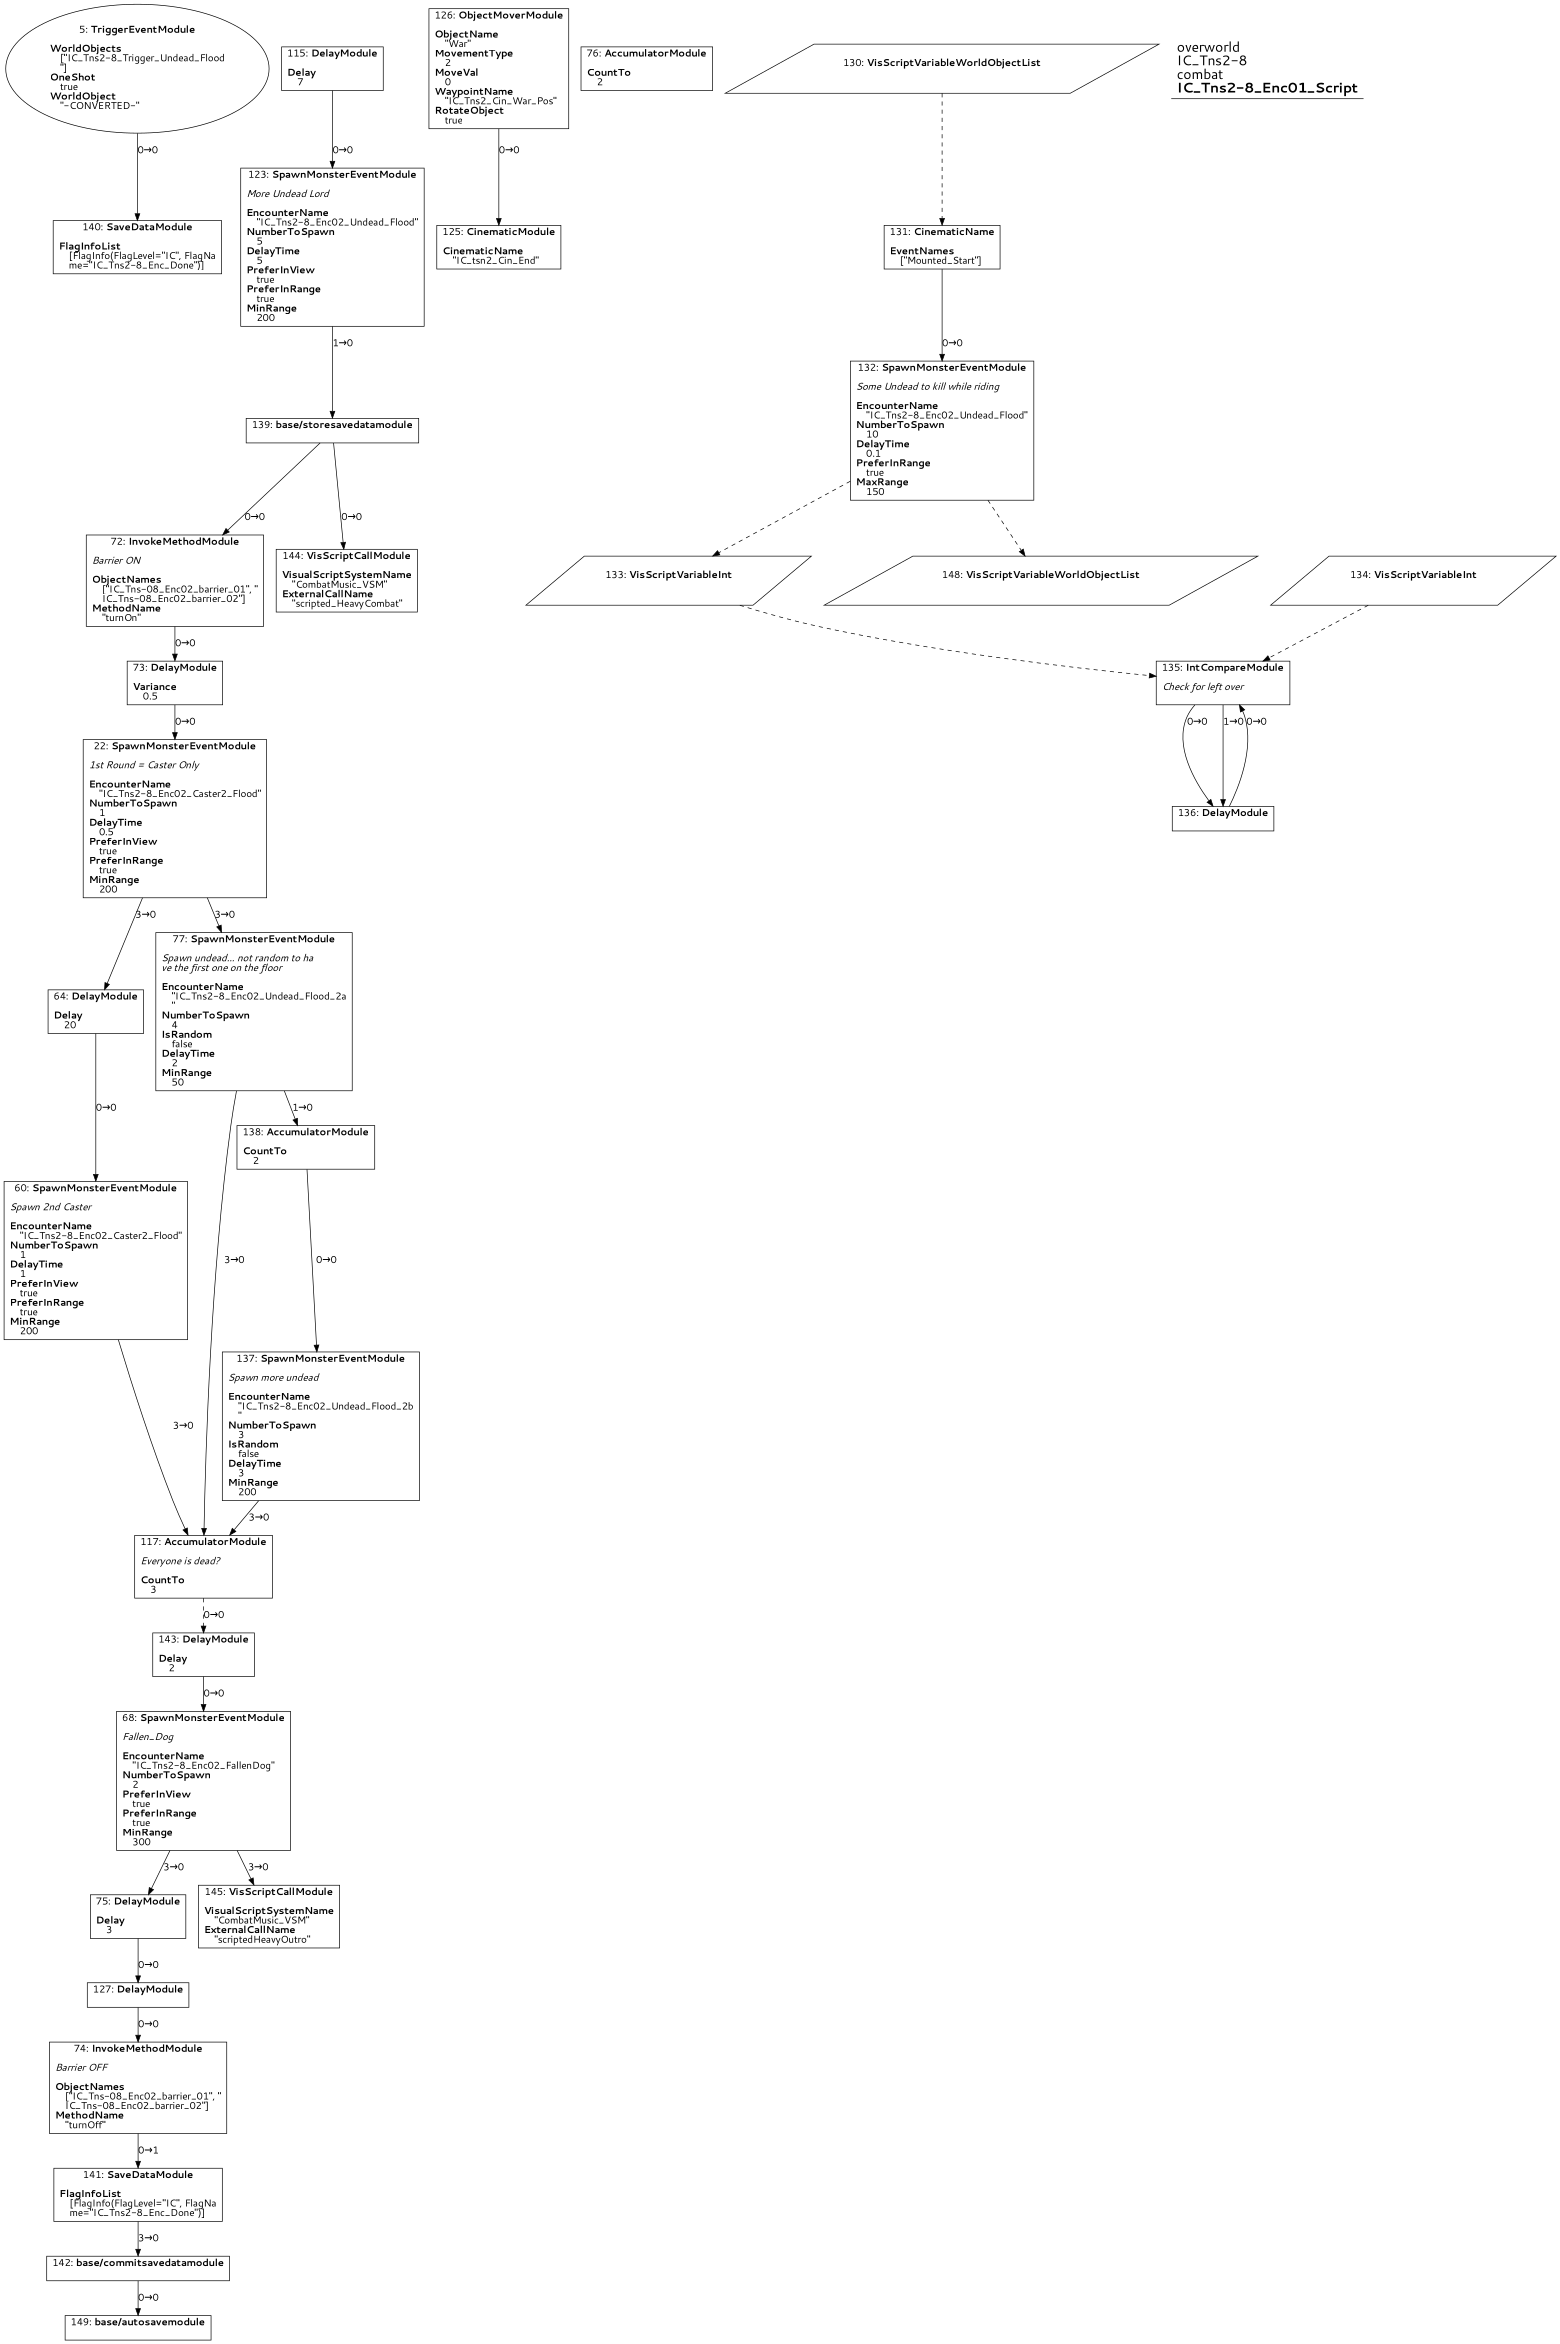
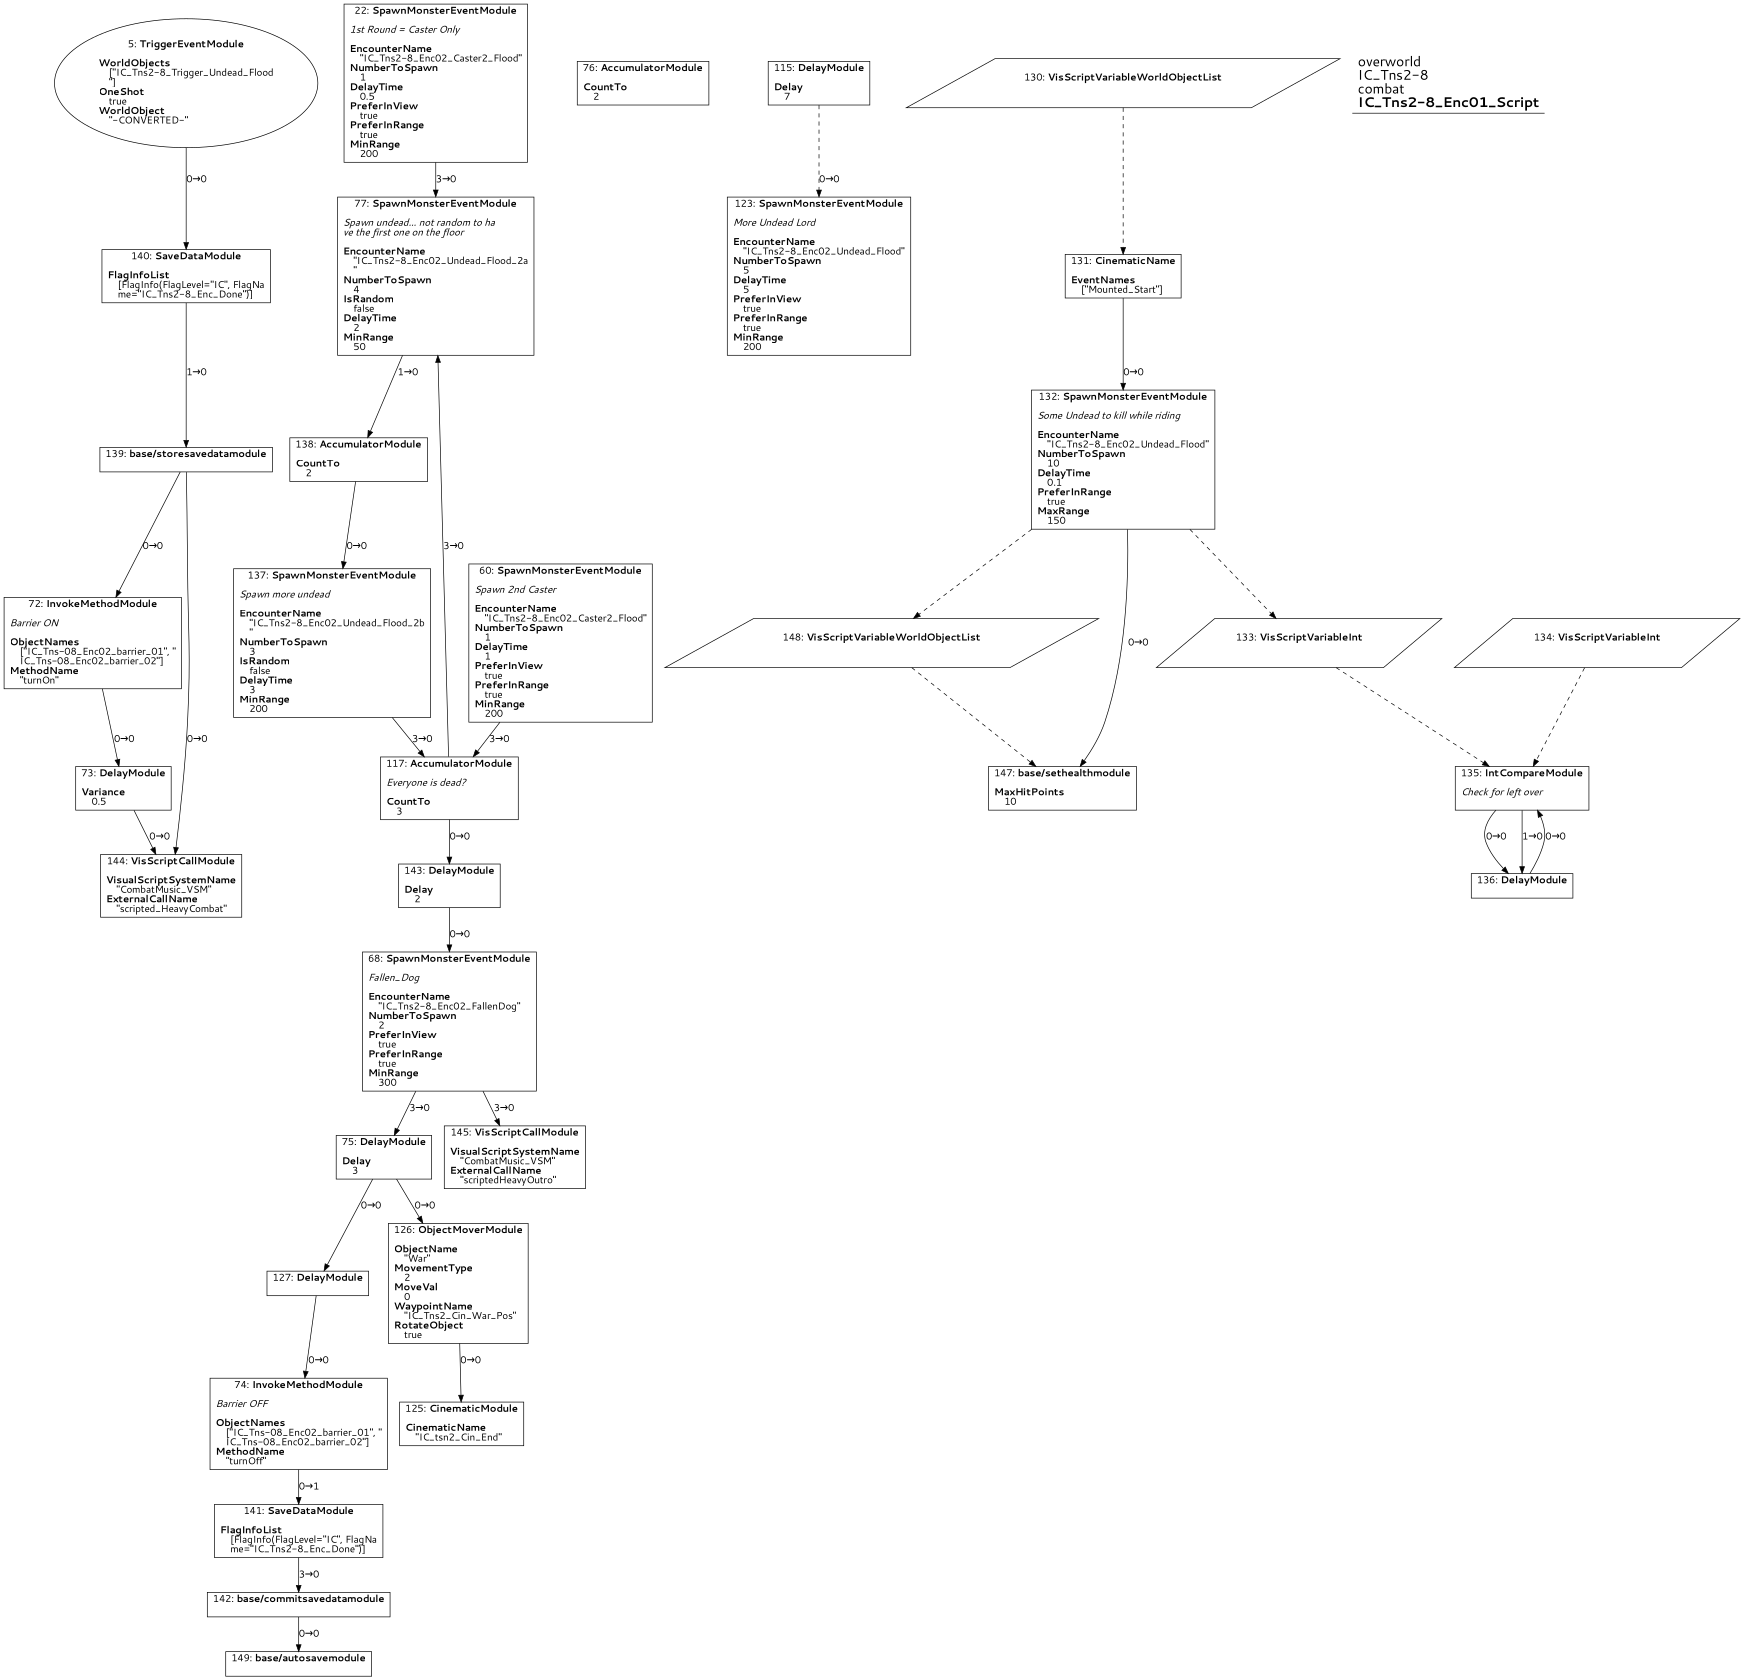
edge "115:" -> "123:": style solid -> dashed
edge "123:" -> "139:": now "140:" -> "139:"
edge "73:" -> "22:": now "73:" -> "144:"
node "147:": added
node "64:": removed
edge "75:" -> "126:": added, label "0→0"
edge "77:" -> "117:": reversed
edge "117:" -> "143:": style dashed -> solid
